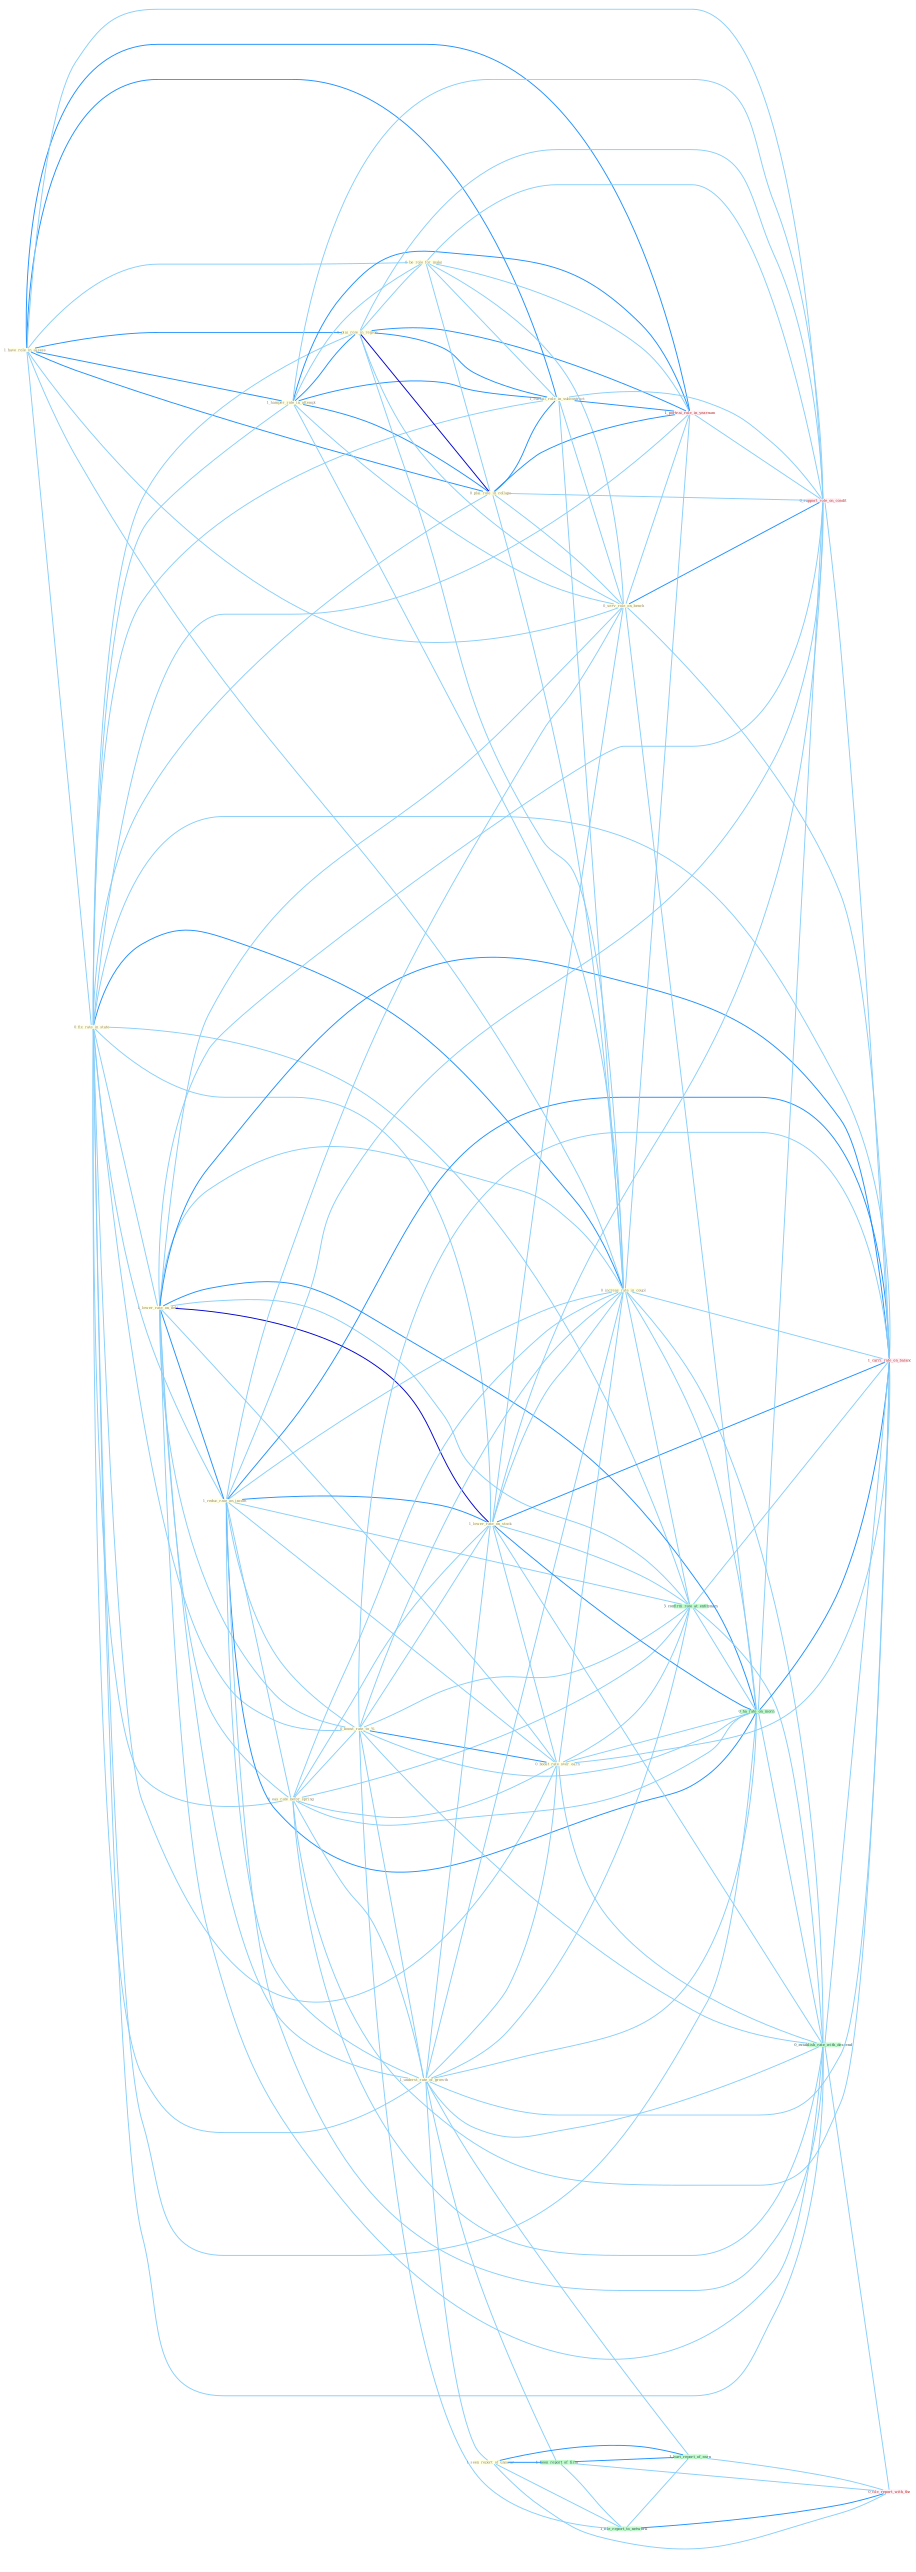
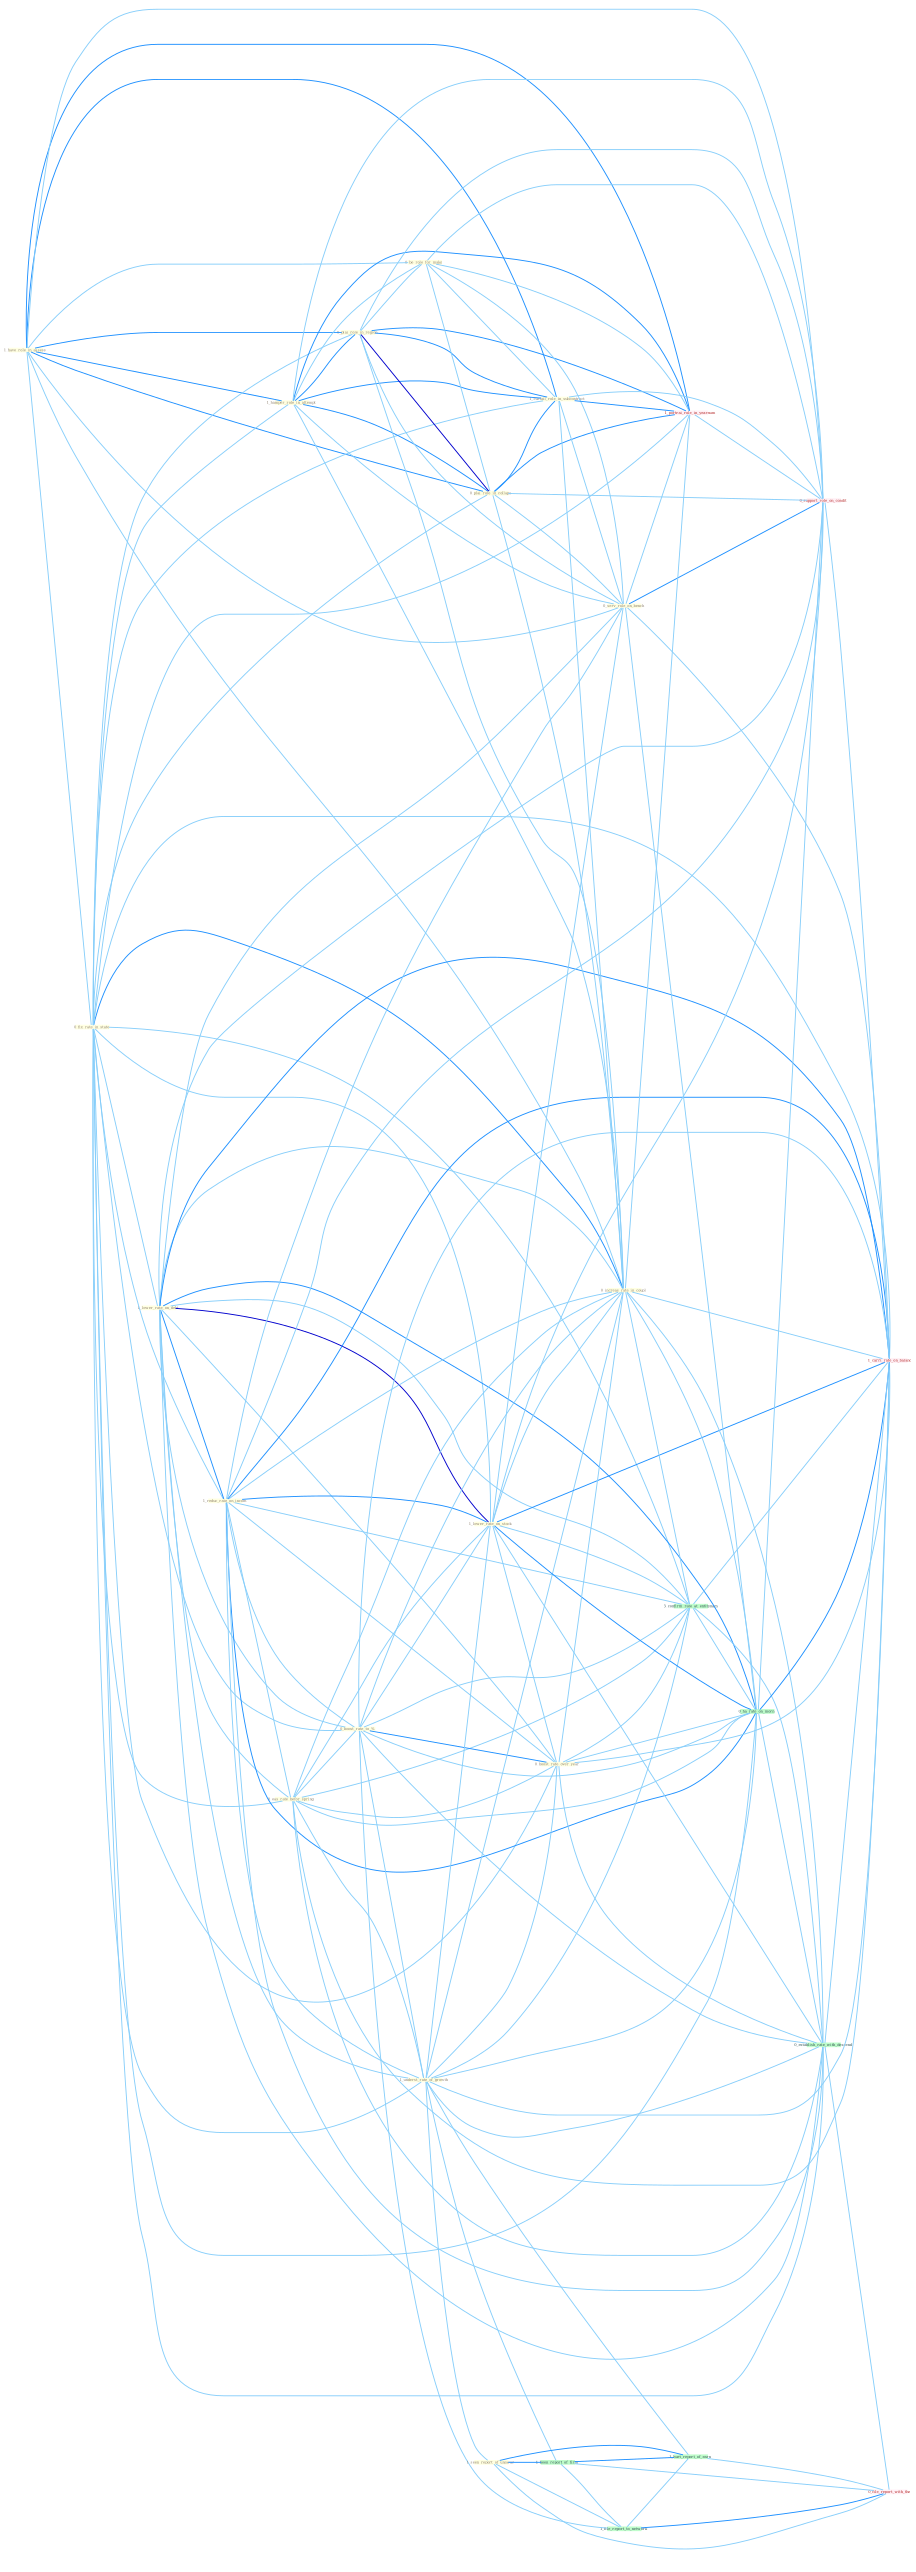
node "0_boost_rate_over_earn": label "0_boost_rate_over_earn" -> "0_boost_rate_over_year"
